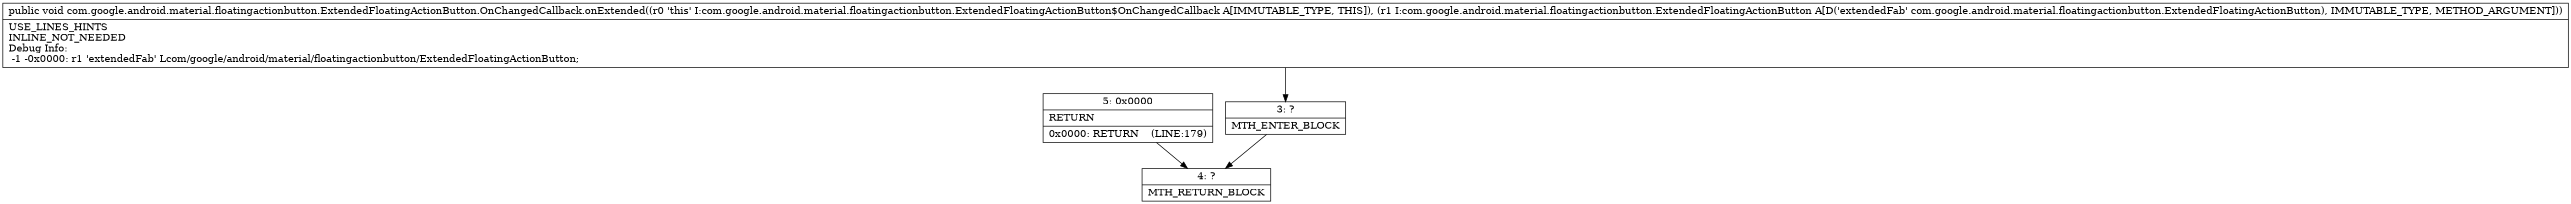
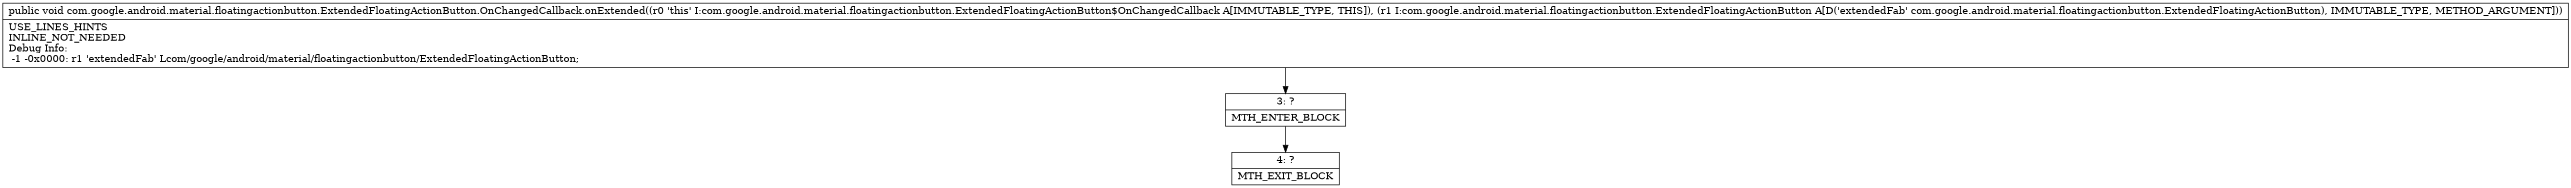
node "5: 0x0000": removed
node "4: ?": text "MTH_RETURN_BLOCK" -> "MTH_EXIT_BLOCK"
